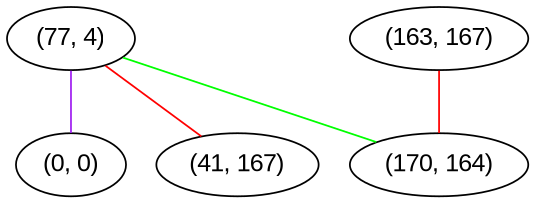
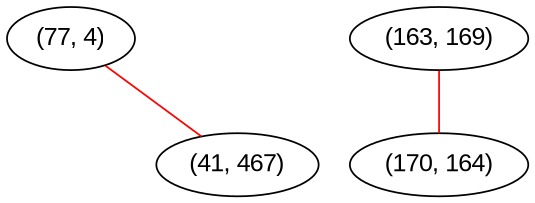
node "(163, 167)": label "(163, 167)" -> "(163, 169)"
edge "(77, 4)" -- "(170, 164)": removed
node "(0, 0)": removed
node "(41, 167)": label "(41, 167)" -> "(41, 467)"
